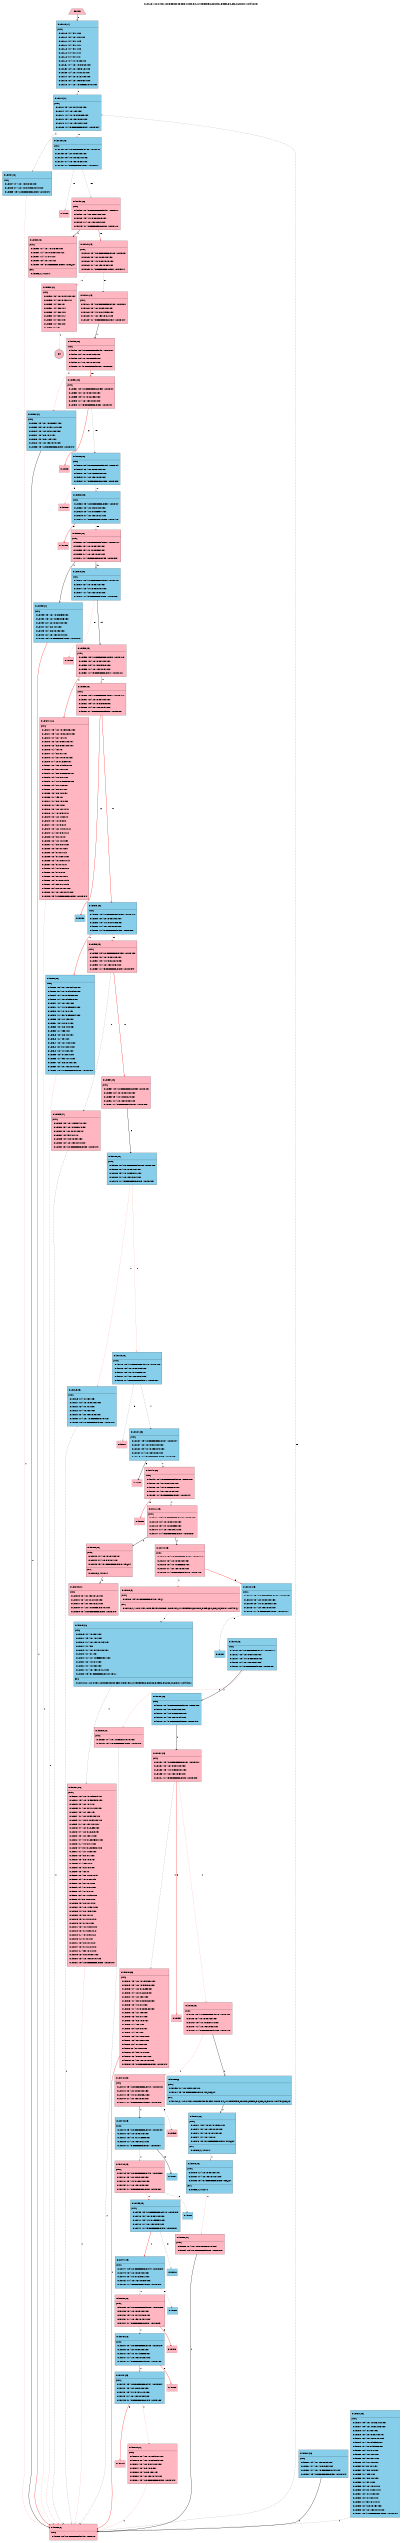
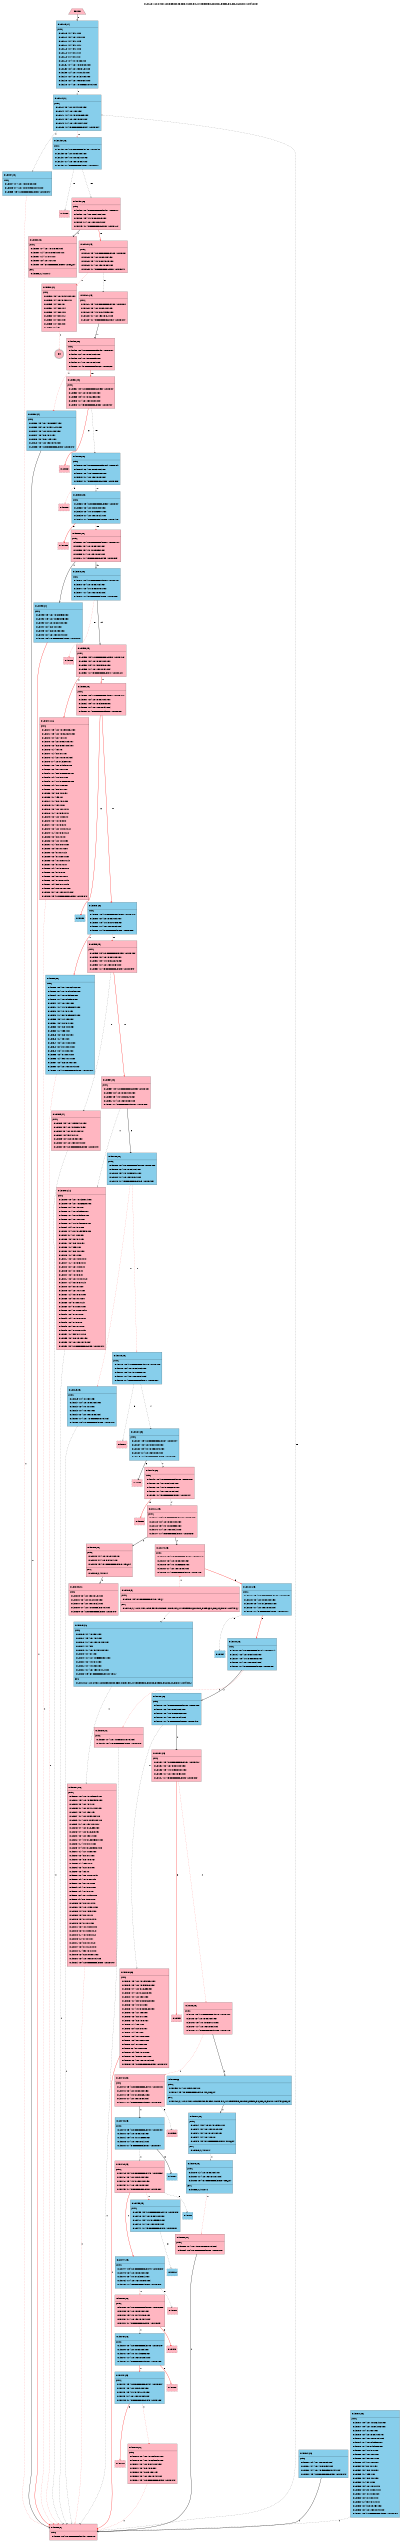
node "0x4019d0 [144]": added
edge "0x40167d [25]" -> "0x401a60 [5]": reversed
edge "0x401696 [25]" -> "0x4016af [25]": added, label "5"
edge "0x4016e1 [25]" -> "0x4018b9 [88]": now "0x4016c8 [25]" -> "0x4018b9 [88]"
edge "0x40175e [25]" -> "0x401777 [25]": now "0x401745 [25]" -> "0x401777 [25]"
node "0x401edc": fillcolor skyblue -> lightpink
